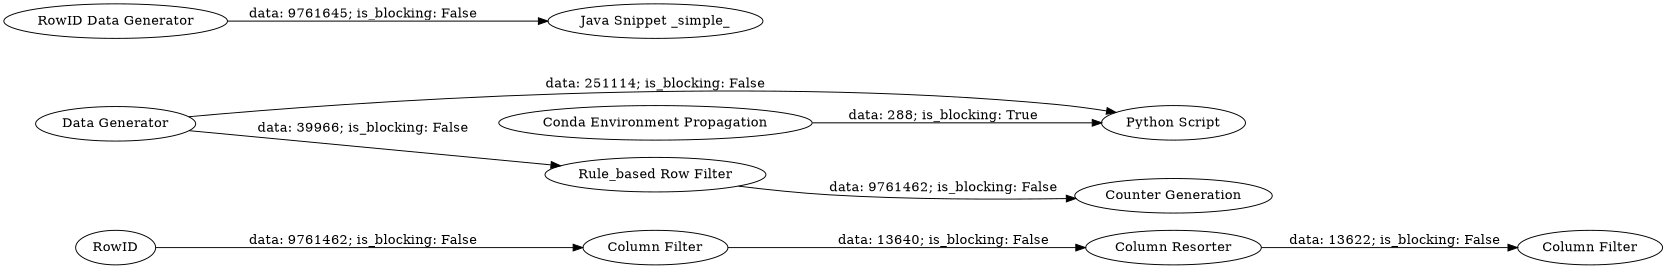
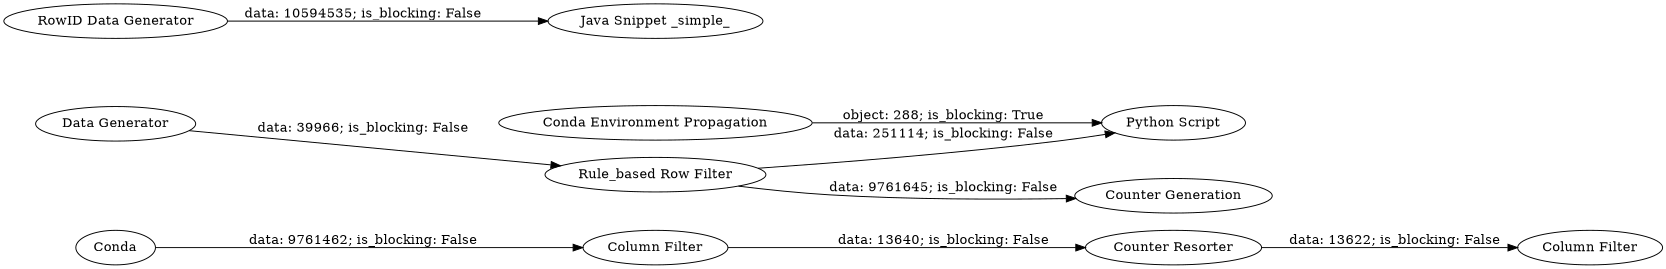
edge "RowID Data Generator" -> "Java Snippet _simple_": label "data: 9761645; is_blocking: False" -> "data: 10594535; is_blocking: False"
edge "Data Generator" -> "Python Script": now "Rule_based Row Filter" -> "Python Script"
edge "Conda Environment Propagation" -> "Python Script": label "data: 288; is_blocking: True" -> "object: 288; is_blocking: True"
edge "Rule_based Row Filter" -> "Counter Generation": label "data: 9761462; is_blocking: False" -> "data: 9761645; is_blocking: False"
node "RowID": label "RowID" -> "Conda"
node "Column Resorter": label "Column Resorter" -> "Counter Resorter"
